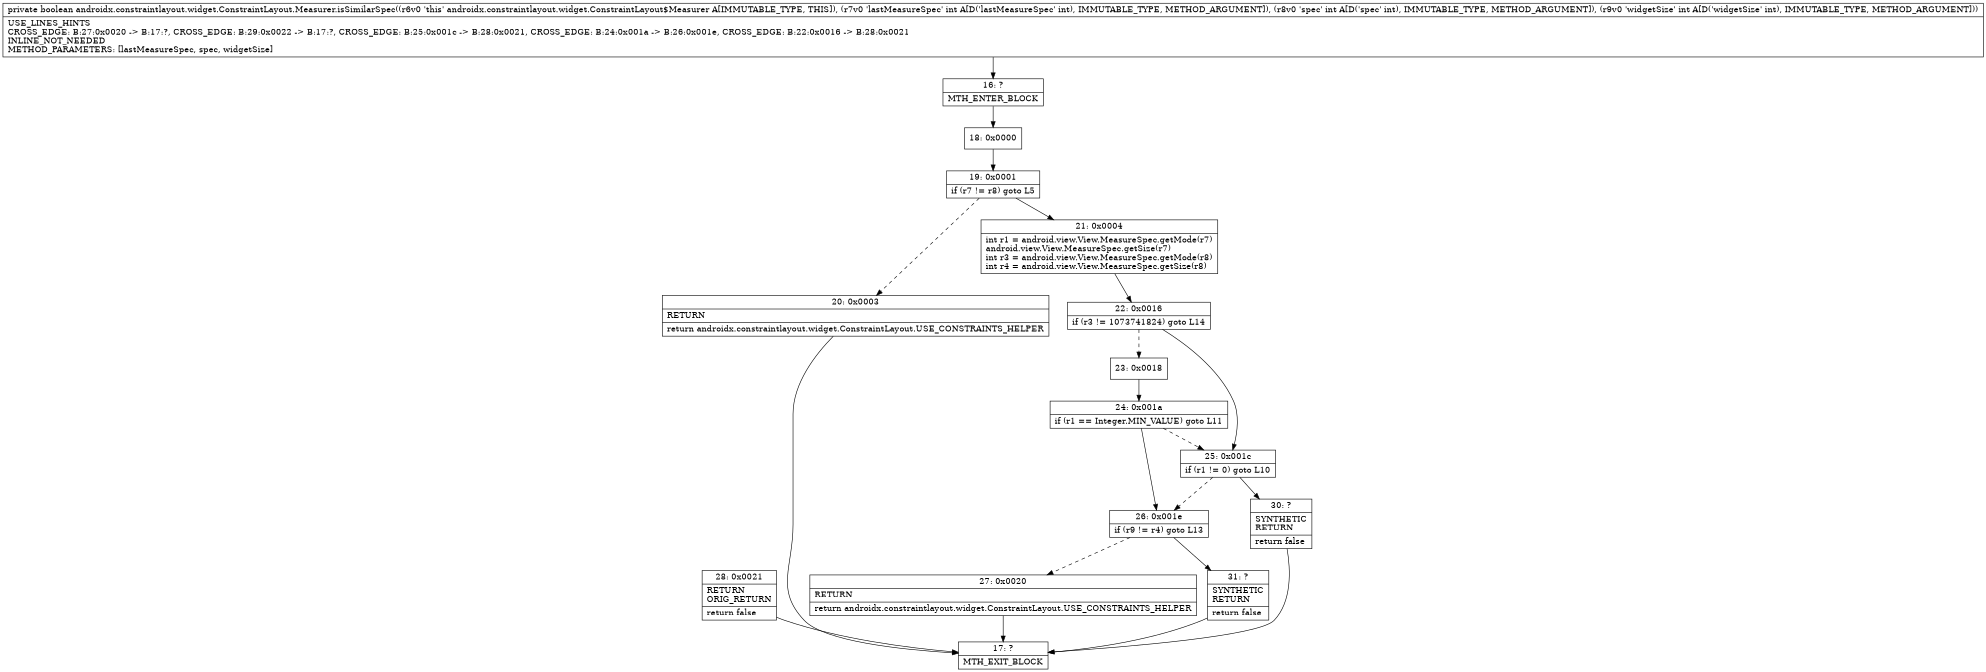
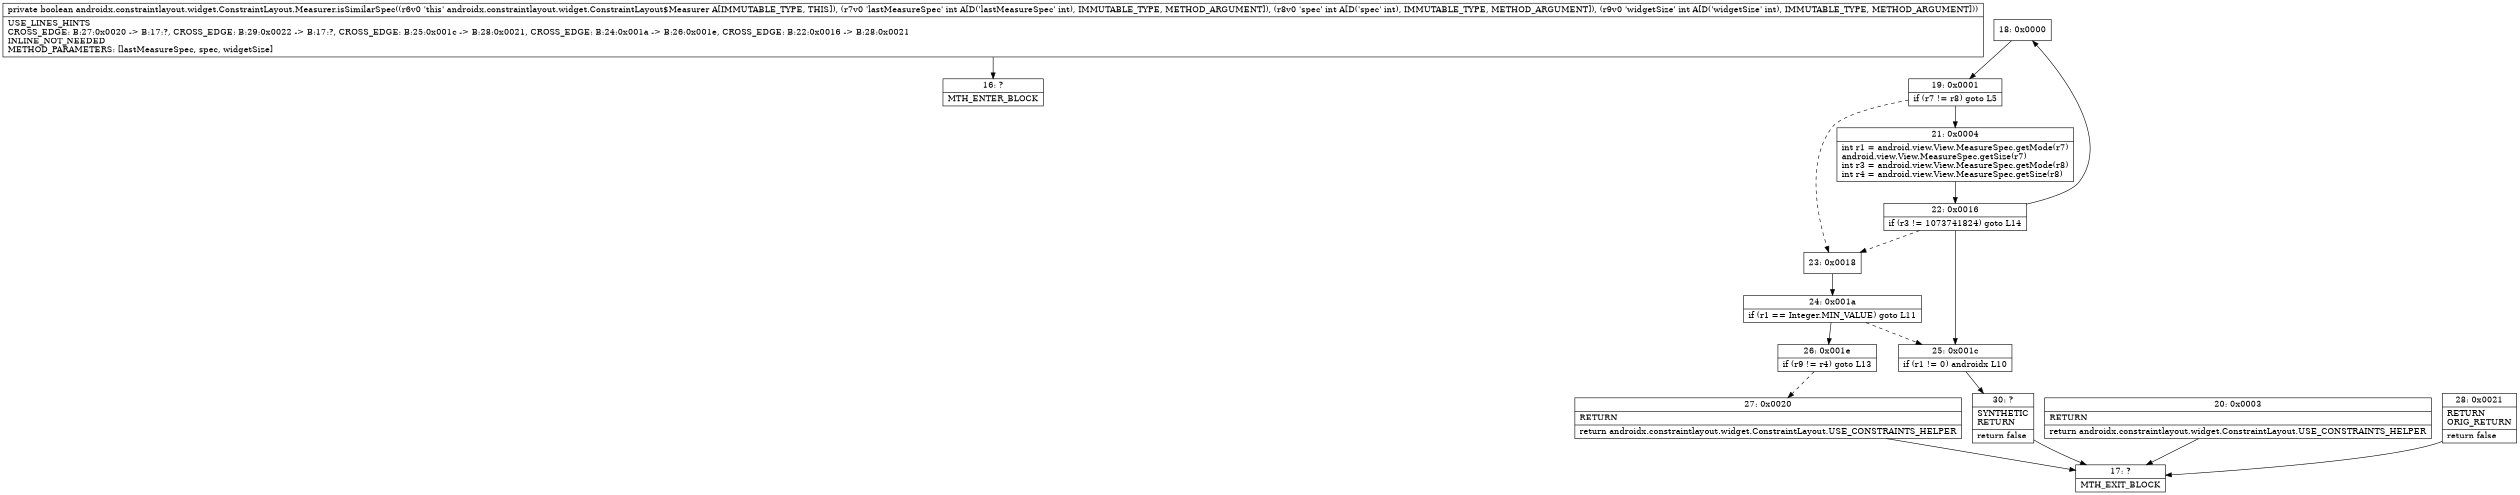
edge "16: ?" -> "18: 0x0000": now "22: 0x0016" -> "18: 0x0000"
edge "19: 0x0001" -> "20: 0x0003": now "19: 0x0001" -> "23: 0x0018"
node "25: 0x001c": text "if (r1 != 0) goto L10" -> "if (r1 != 0) androidx L10"
edge "25: 0x001c" -> "26: 0x001e": removed
node "31: ?": removed
